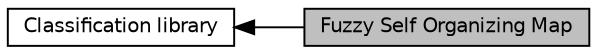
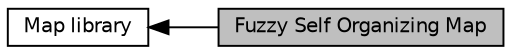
node "Classification library": label "Classification library" -> "Map library"
